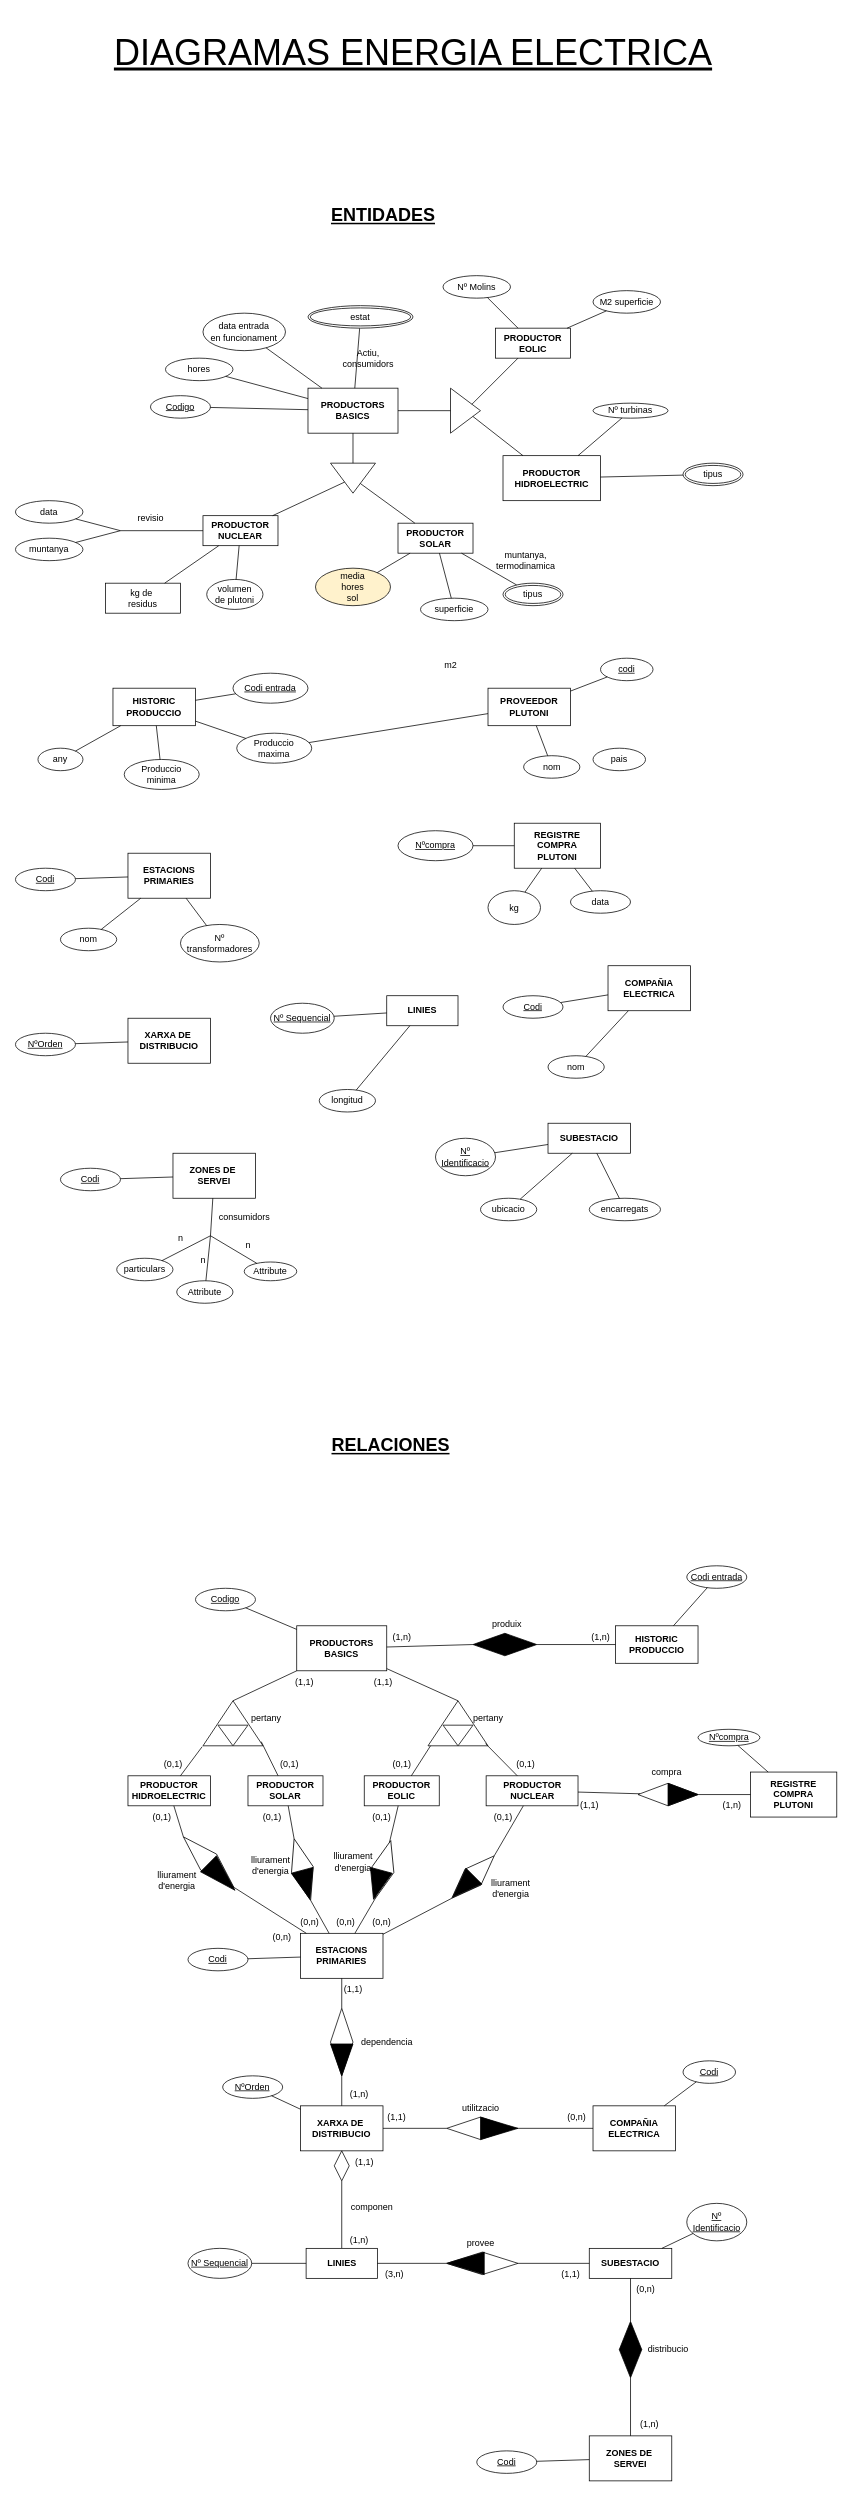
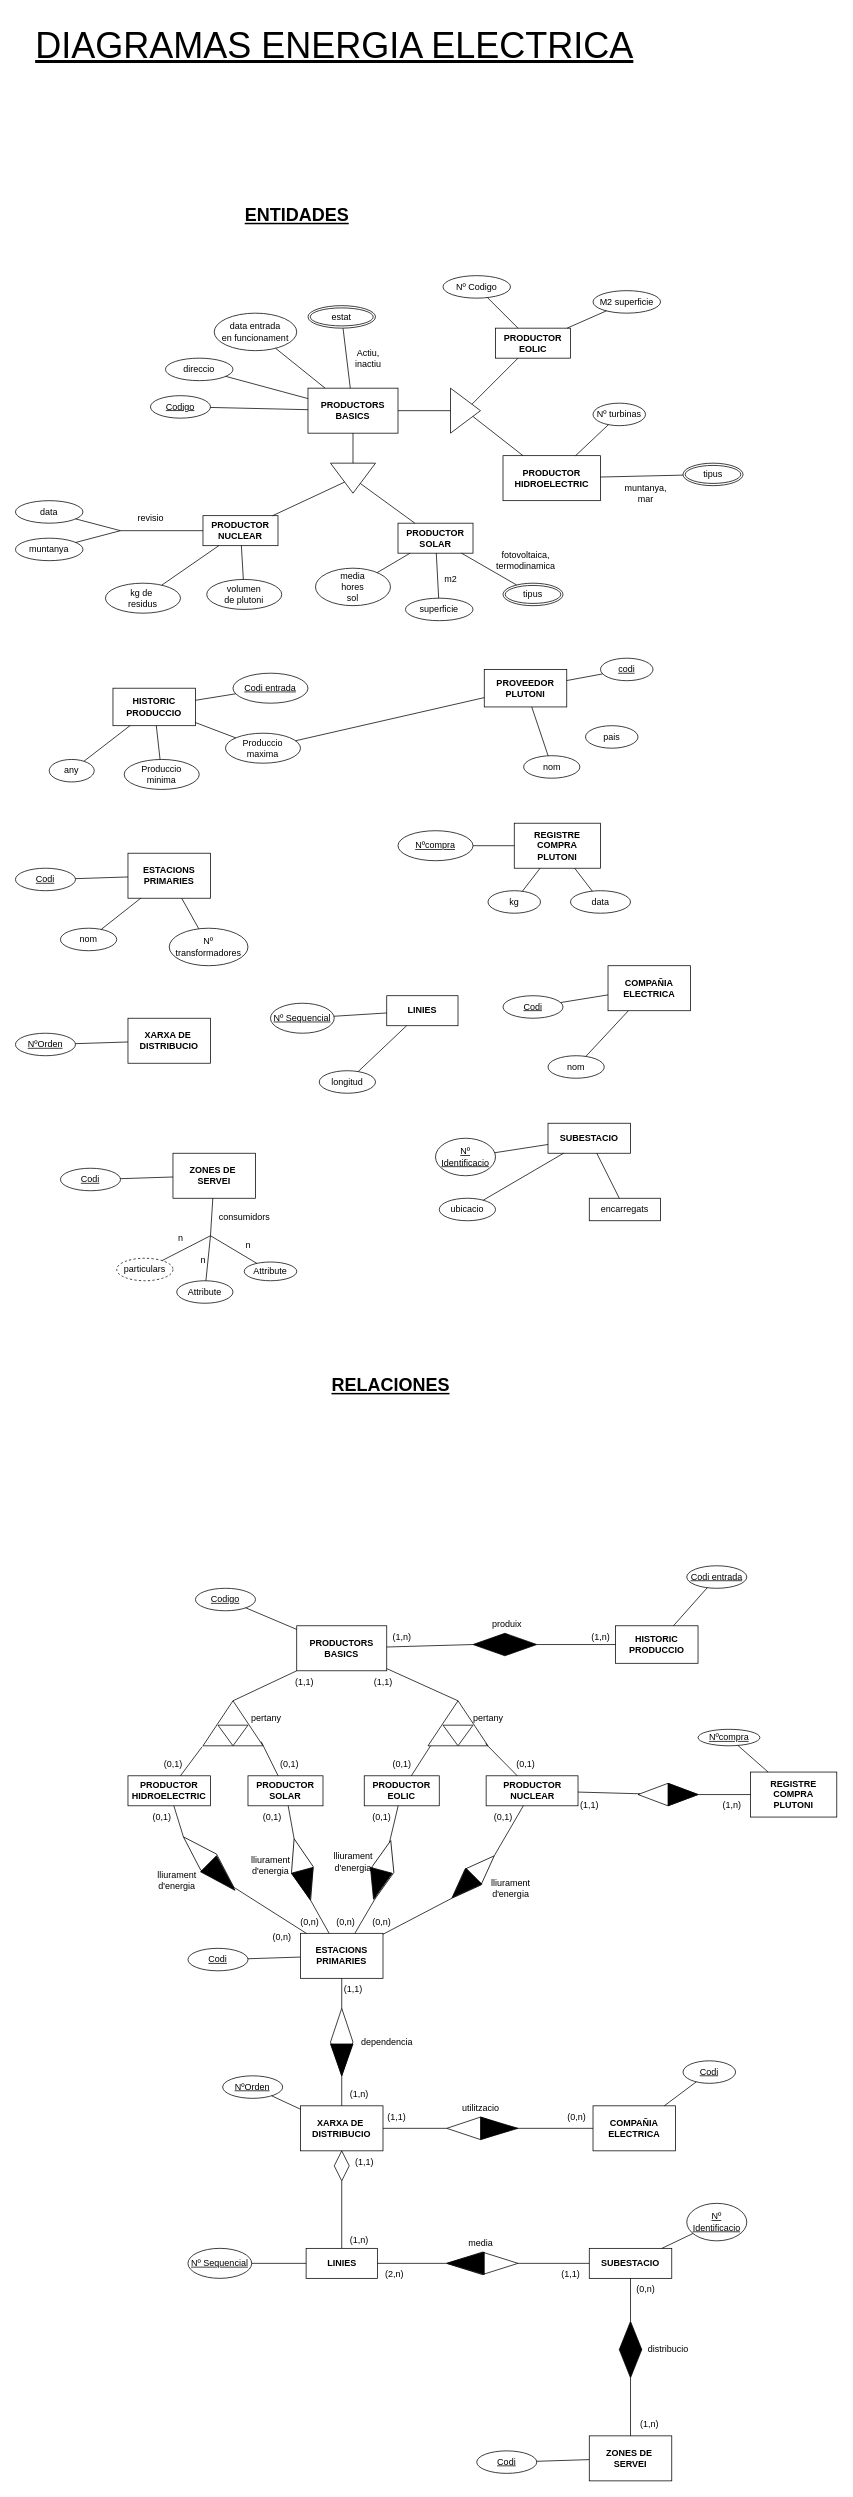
node "DIAGRAMAS ENERGIA ELECTRICA": moved (413, 53) -> (334, 45)
node "ENTIDADES": moved (383, 216) -> (297, 216)
node "Nº Molins": label "Nº Molins" -> "Nº Codigo"
node "estat": size 105x23 -> 68x23
node "data entrada en funcionament": moved (244, 332) -> (255, 332)
node "Actiu, consumidors": label "Actiu, consumidors" -> "Actiu, inactiu"
node "hores": label "hores" -> "direccio"
node "Nº turbinas": size 75x15 -> 53x23
node "muntanya, mar": added
node "muntanya, termodinamica": label "muntanya, termodinamica" -> "fotovoltaica, termodinamica"
node "media hores sol": fillcolor #fff2cc -> #ffffff
node "volumen de plutoni": size 56x30 -> 75x30
node "kg de residus": shape rectangle -> ellipse
node "superficie": moved (454, 609) -> (439, 609)
node "m2": moved (450, 666) -> (450, 579)
node "PROVEEDOR PLUTONI": moved (529, 707) -> (525, 688)
node "Produccio maxima": moved (274, 748) -> (263, 748)
node "any": moved (60, 759) -> (72, 771)
node "pais": moved (619, 759) -> (612, 737)
node "kg": size 53x34 -> 53x23
node "Nº transformadores": moved (220, 943) -> (209, 947)
node "longitud": moved (347, 1101) -> (347, 1082)
node "ubicacio": moved (509, 1209) -> (467, 1209)
node "encarregats": shape ellipse -> rectangle
node "particulars": style solid -> dashed
node "RELACIONES": moved (390, 1446) -> (390, 1386)
node "compra": removed
node "componen": removed
node "provee": label "provee" -> "media"
node "(3,n)": label "(3,n)" -> "(2,n)"
